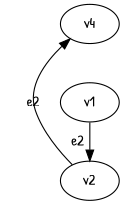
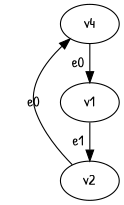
edge "v4" -> "v1": added, label "e0"
edge "v2" -> "v4": label "e2" -> "e0"
edge "v1" -> "v2": label "e2" -> "e1"
